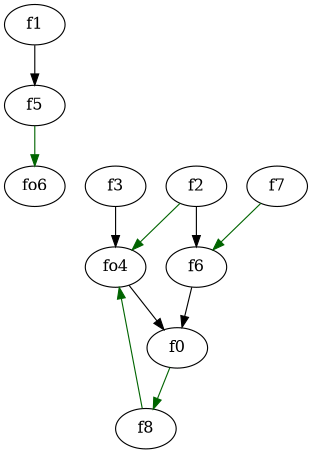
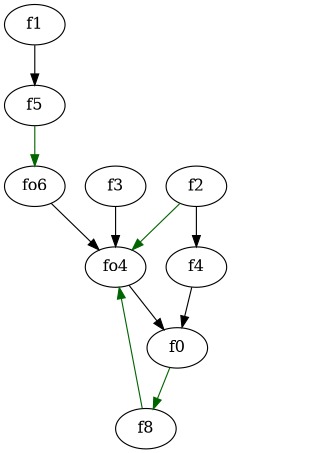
node "f7": removed
edge "fo6" -> "fo4": added
node "f6": label "f6" -> "f4"
